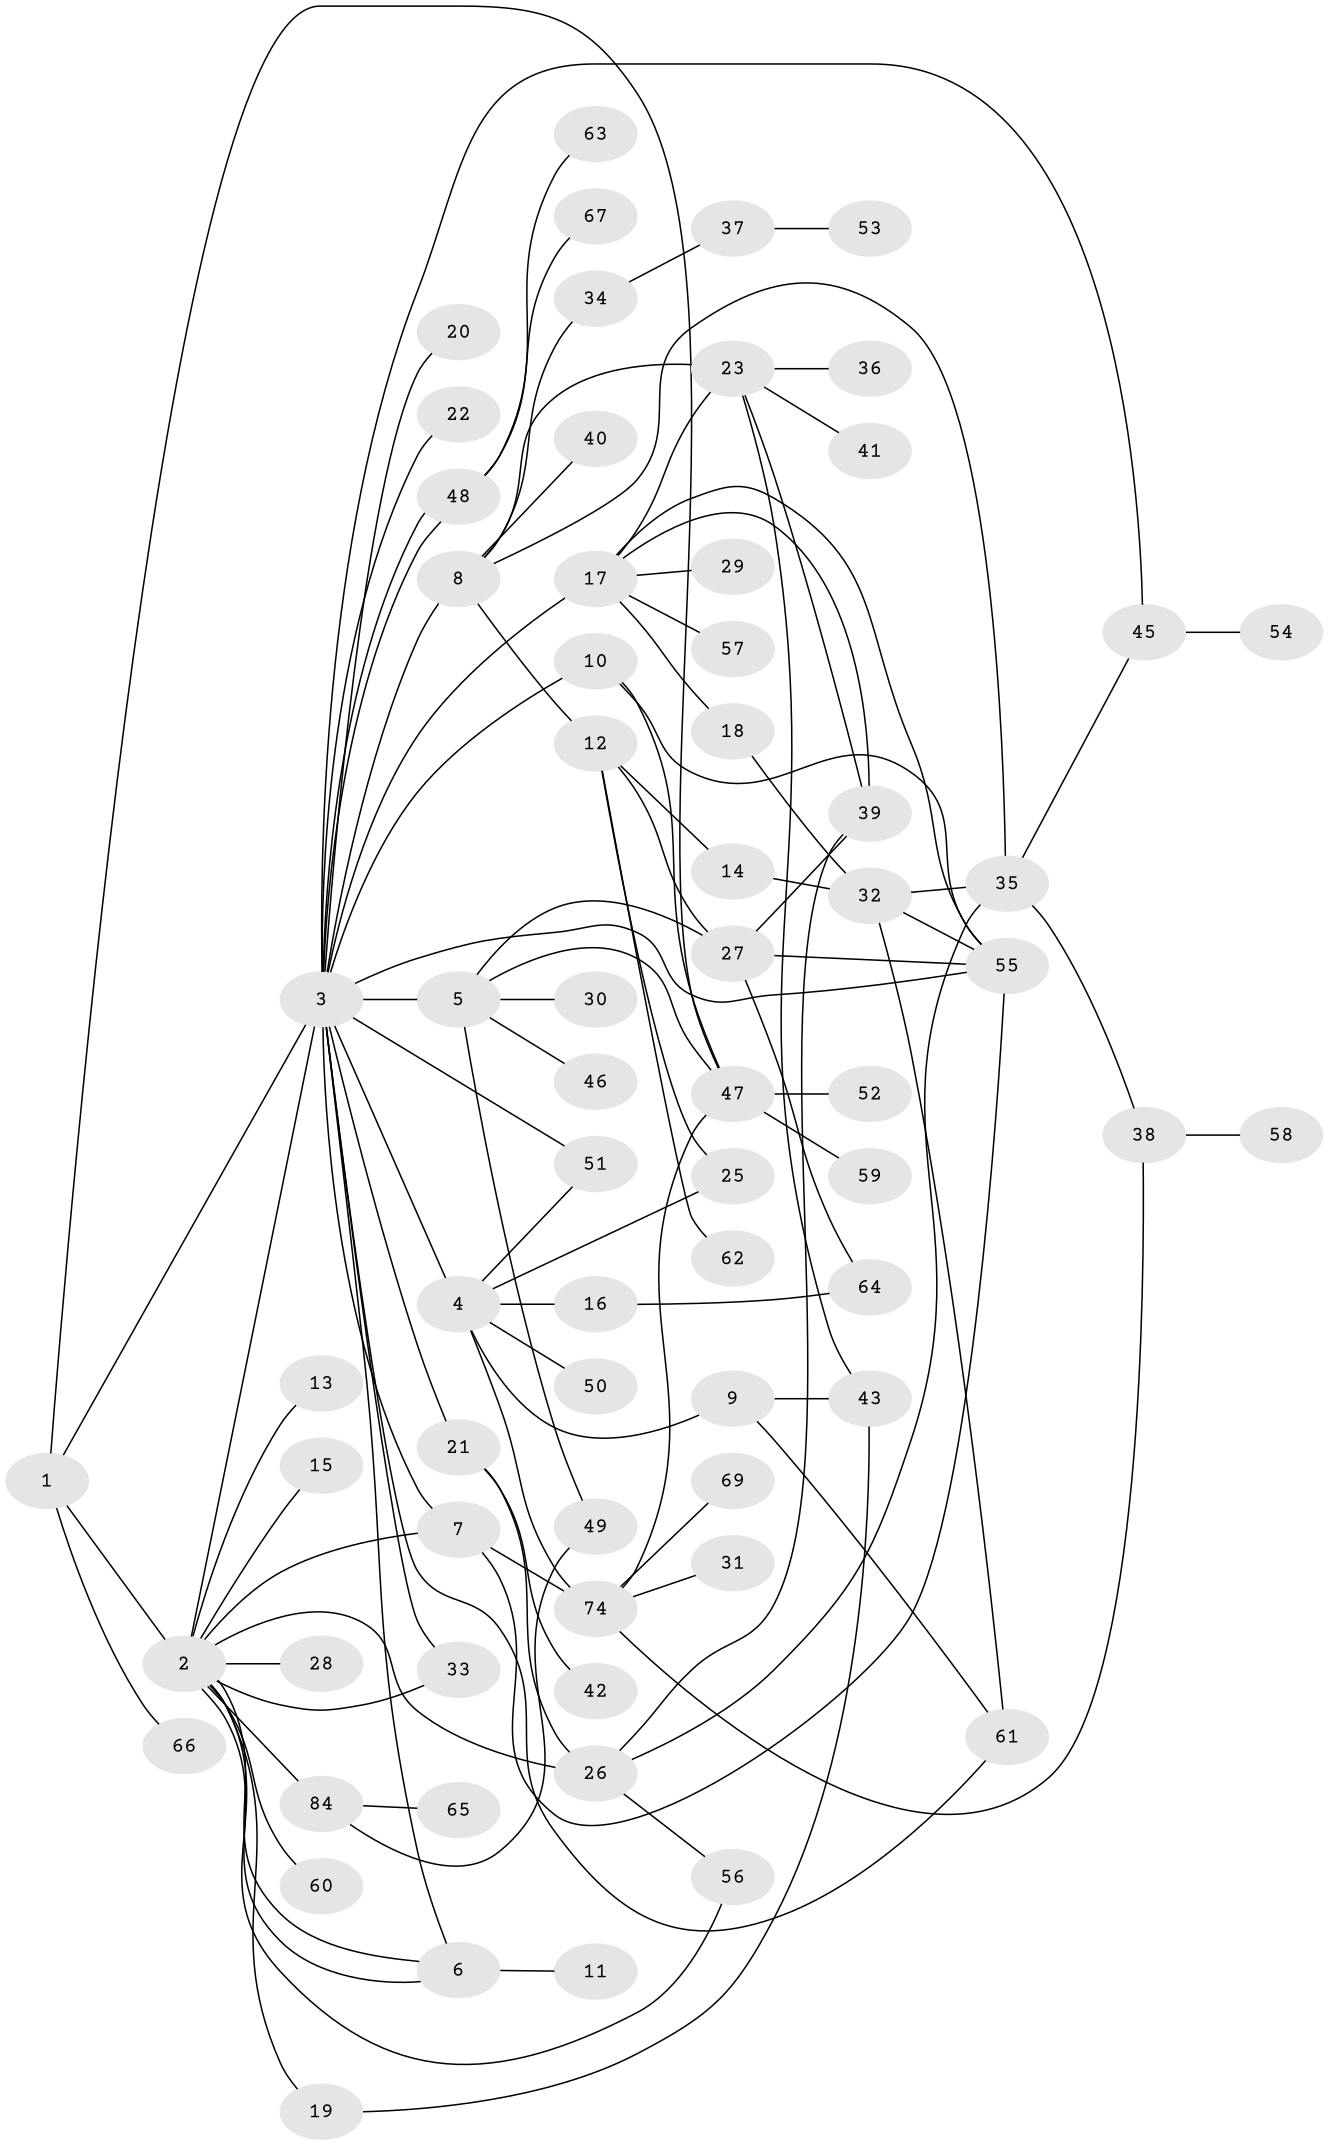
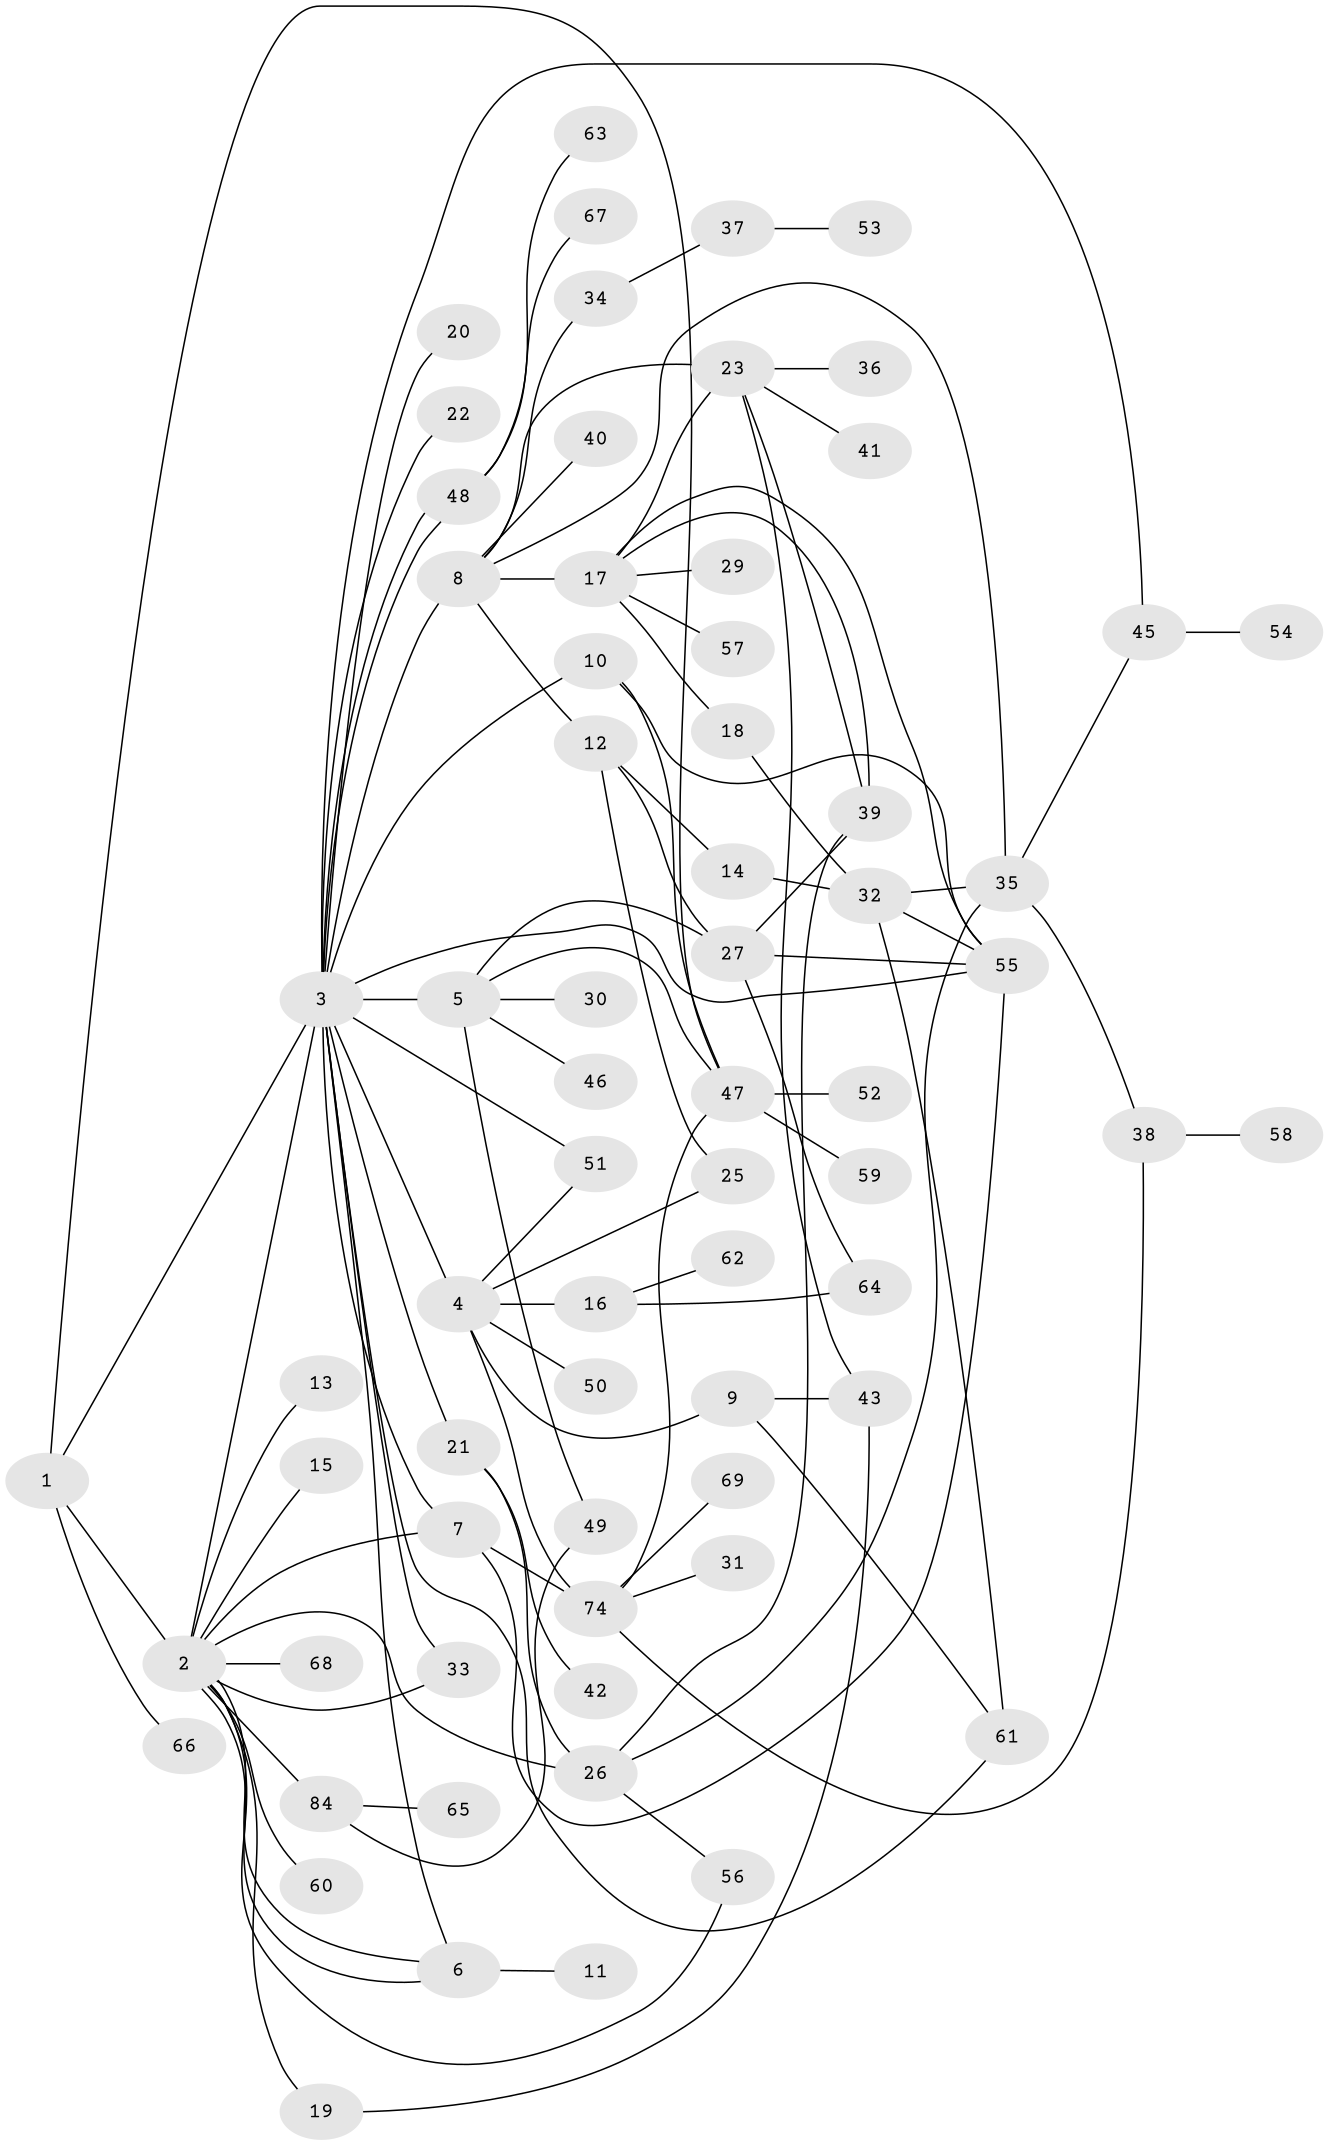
edge "17" -- "3": now "17" -- "8"
edge "12" -- "62": now "16" -- "62"
node "28": label "28" -> "68"
